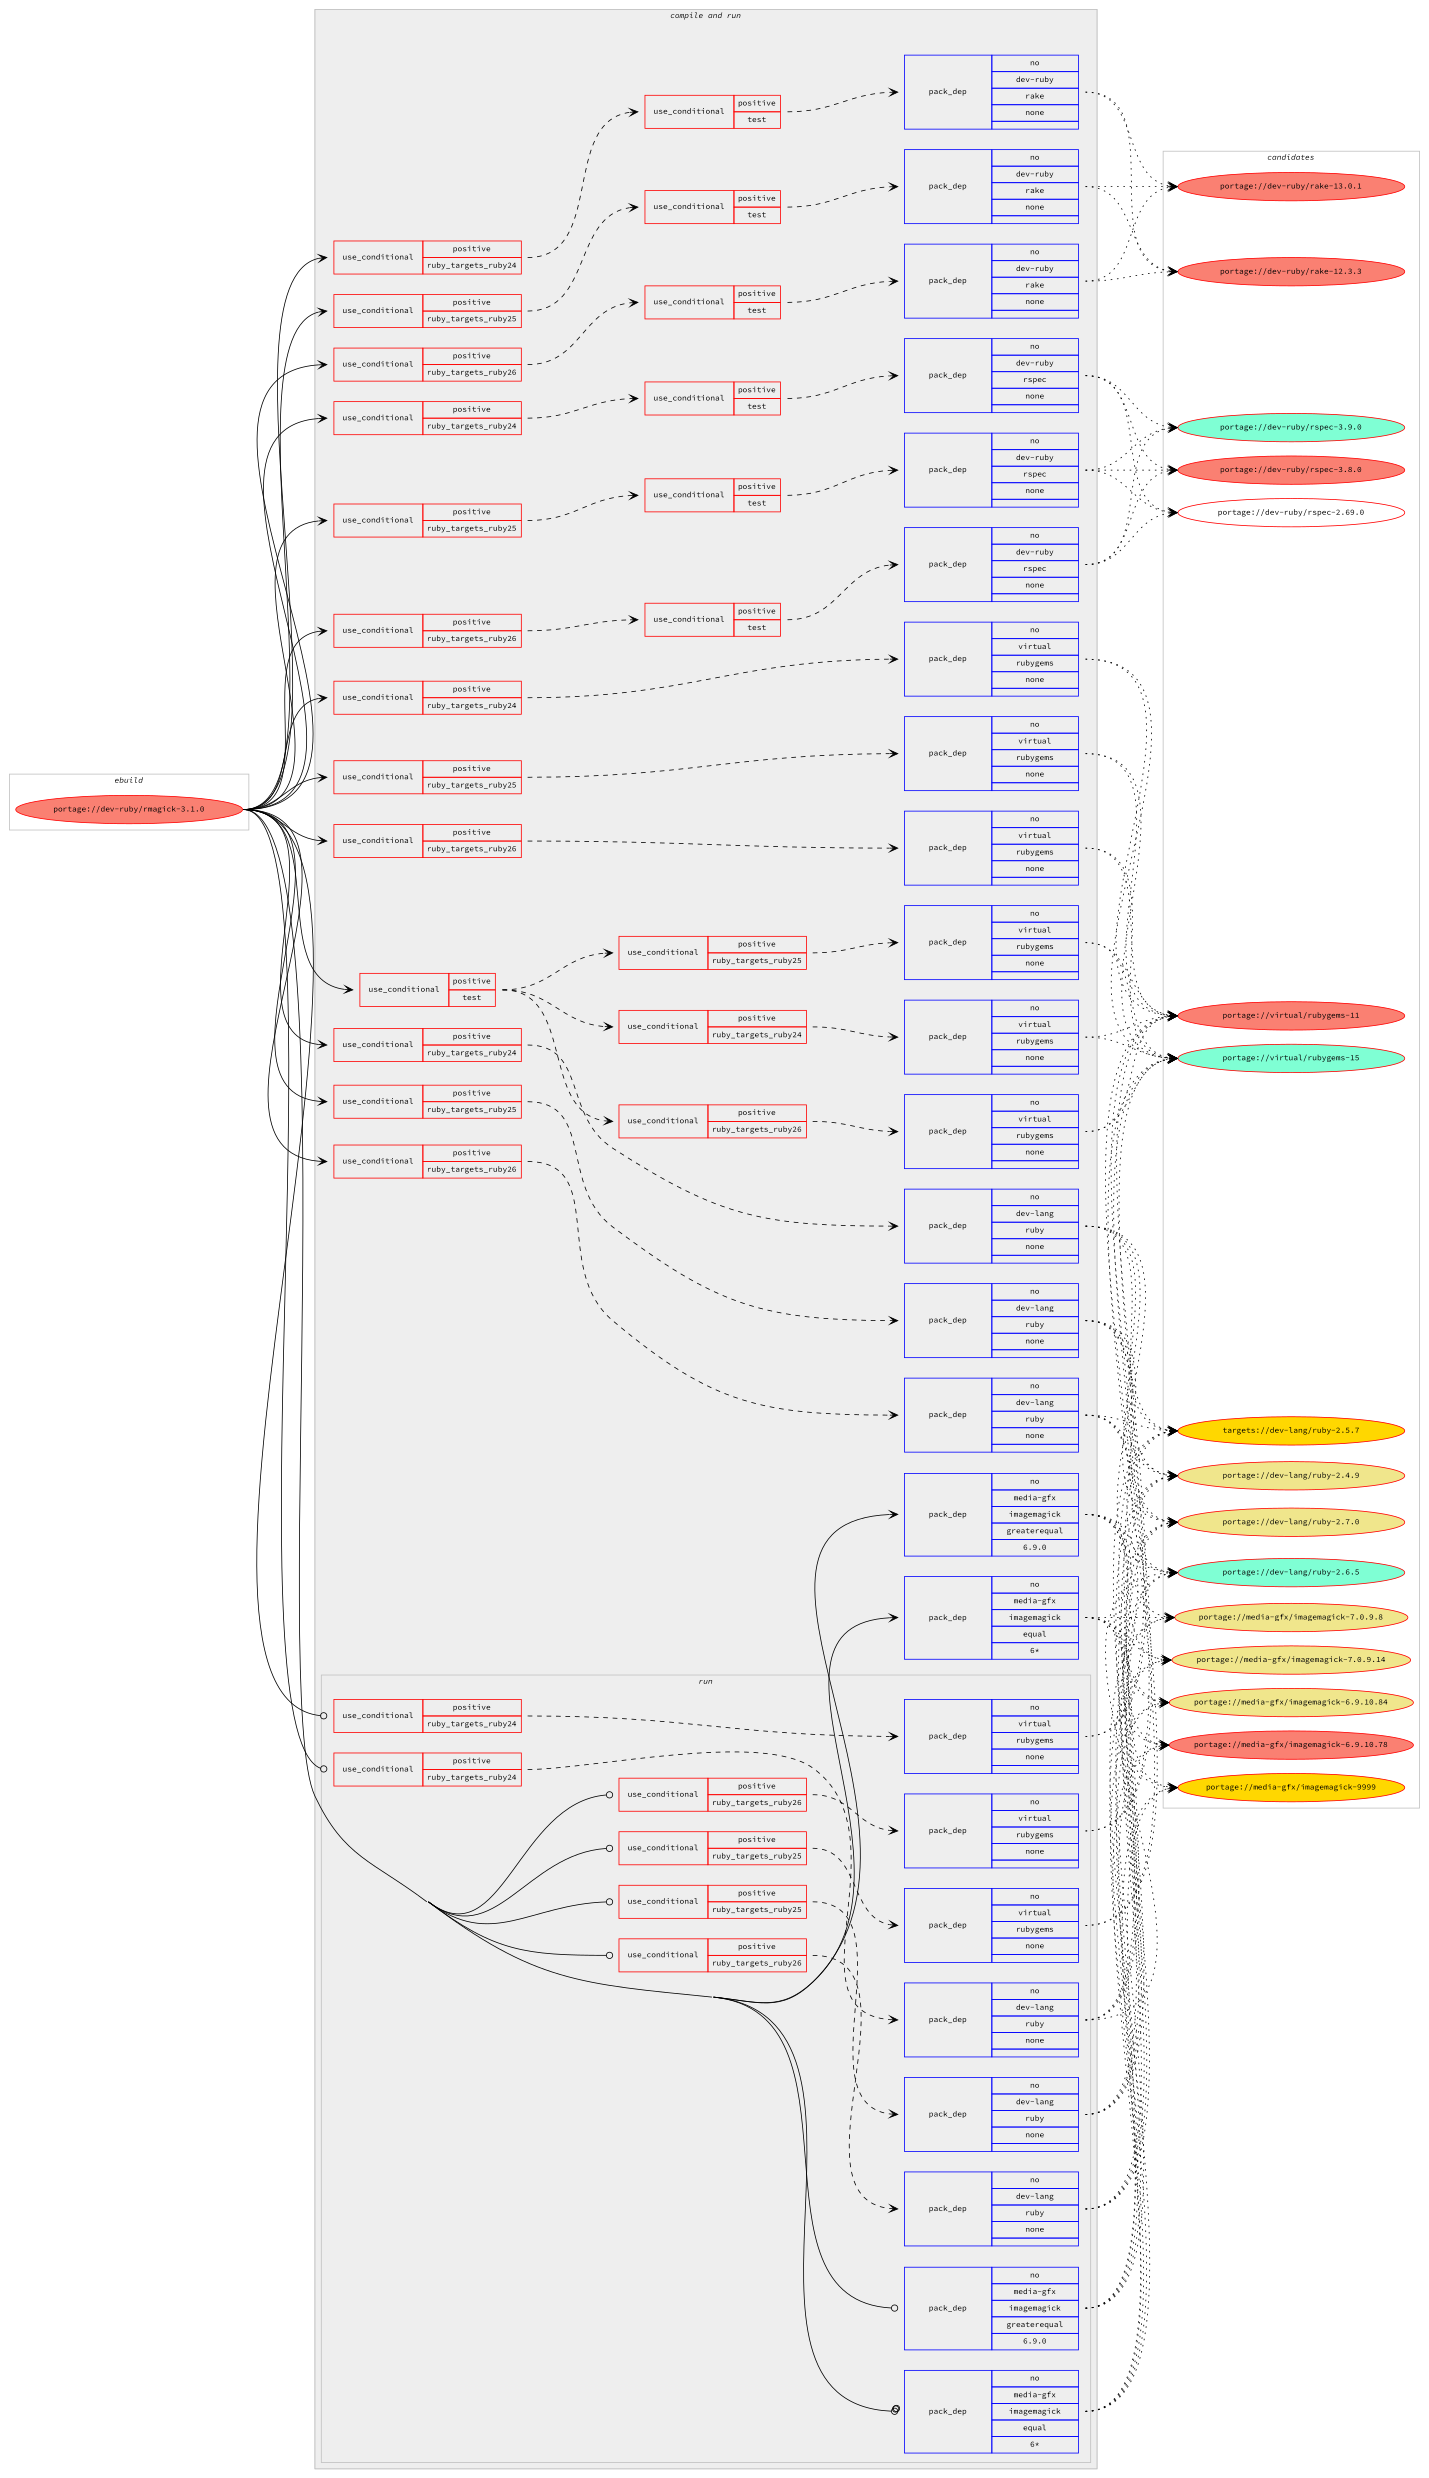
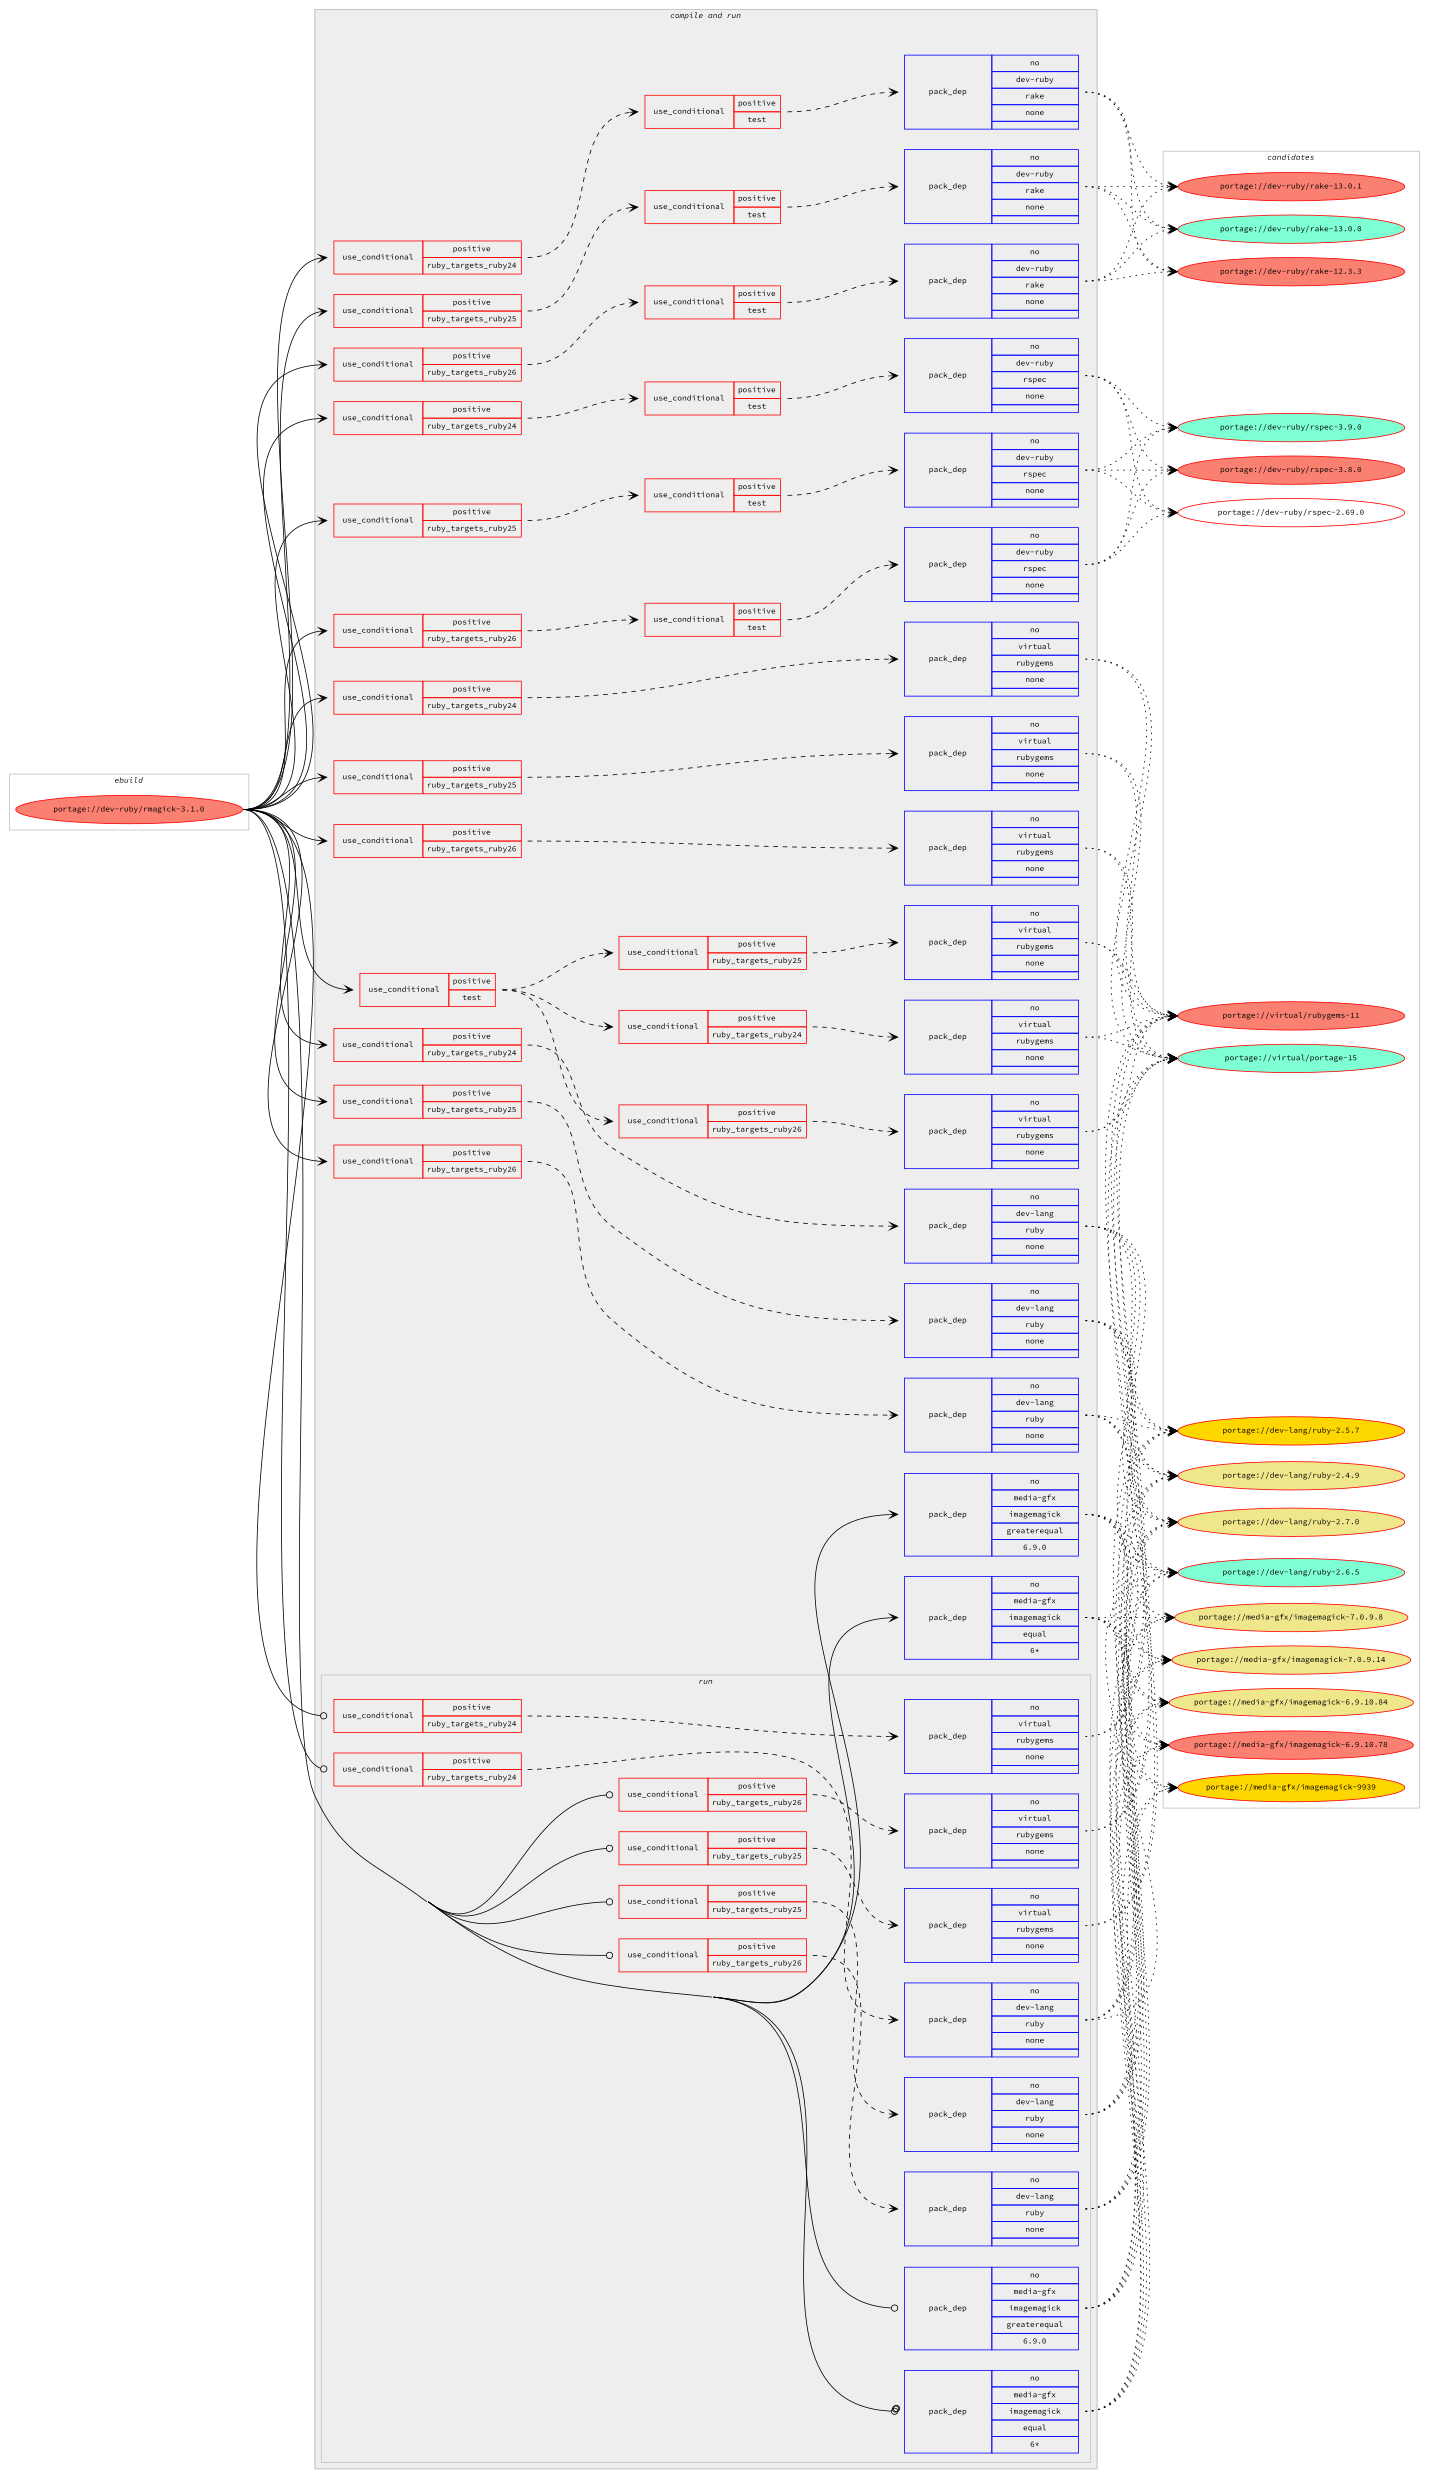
node "portage://dev-ruby/rake-13.0.0": added
node "portage://virtual/rubygems-15": label "portage://virtual/rubygems-15" -> "portage://virtual/portage-15"
node "targets://dev-lang/ruby-2.5.7": label "targets://dev-lang/ruby-2.5.7" -> "portage://dev-lang/ruby-2.5.7"
node "portage://media-gfx/imagemagick-9999": label "portage://media-gfx/imagemagick-9999" -> "portage://media-gfx/imagemagick-9939"
